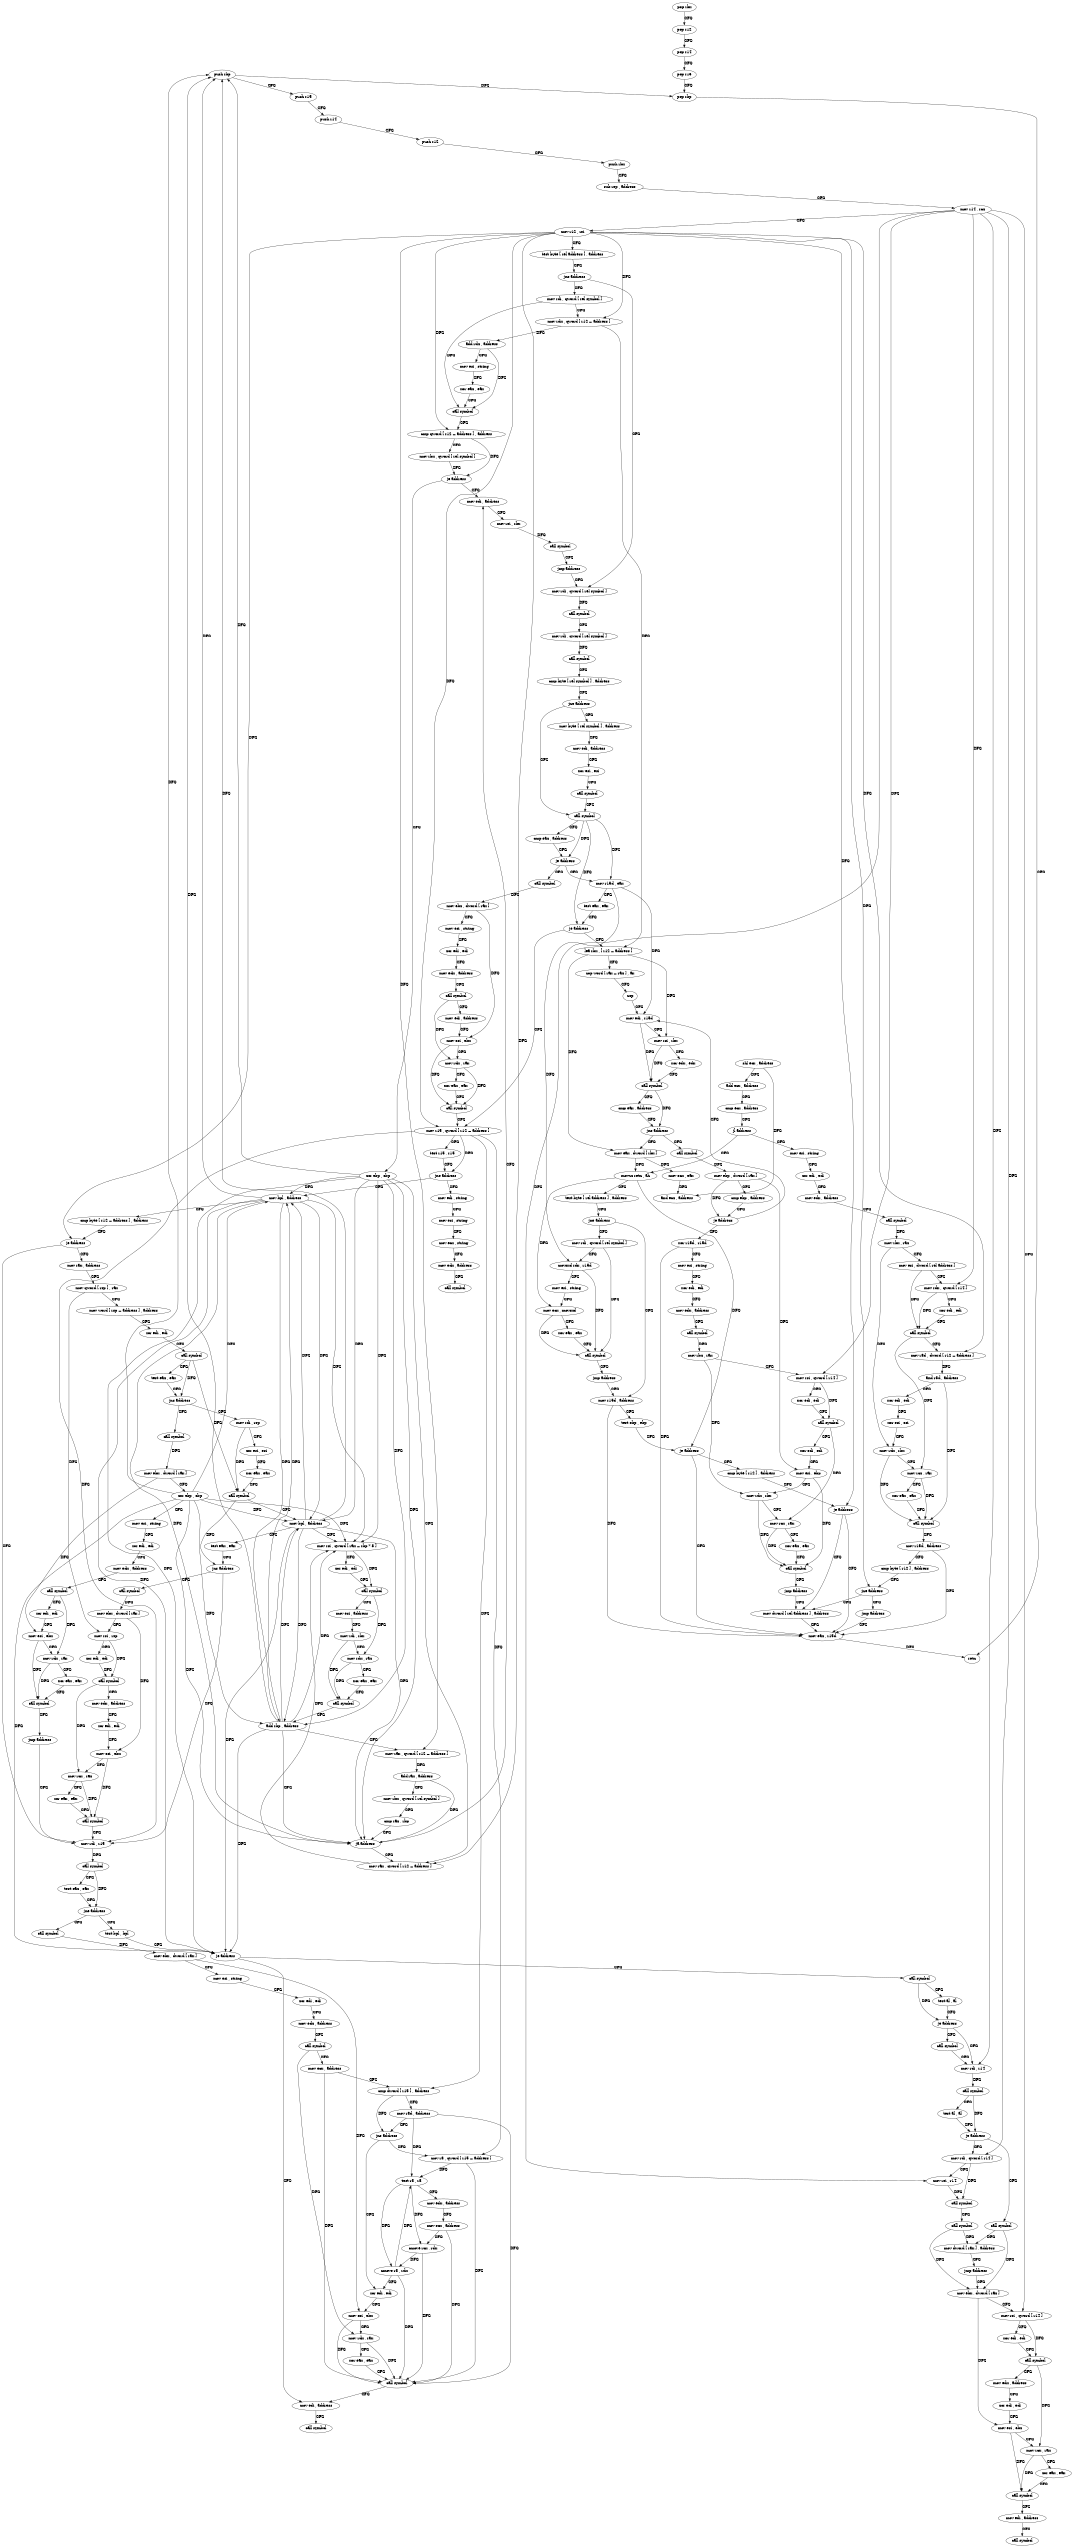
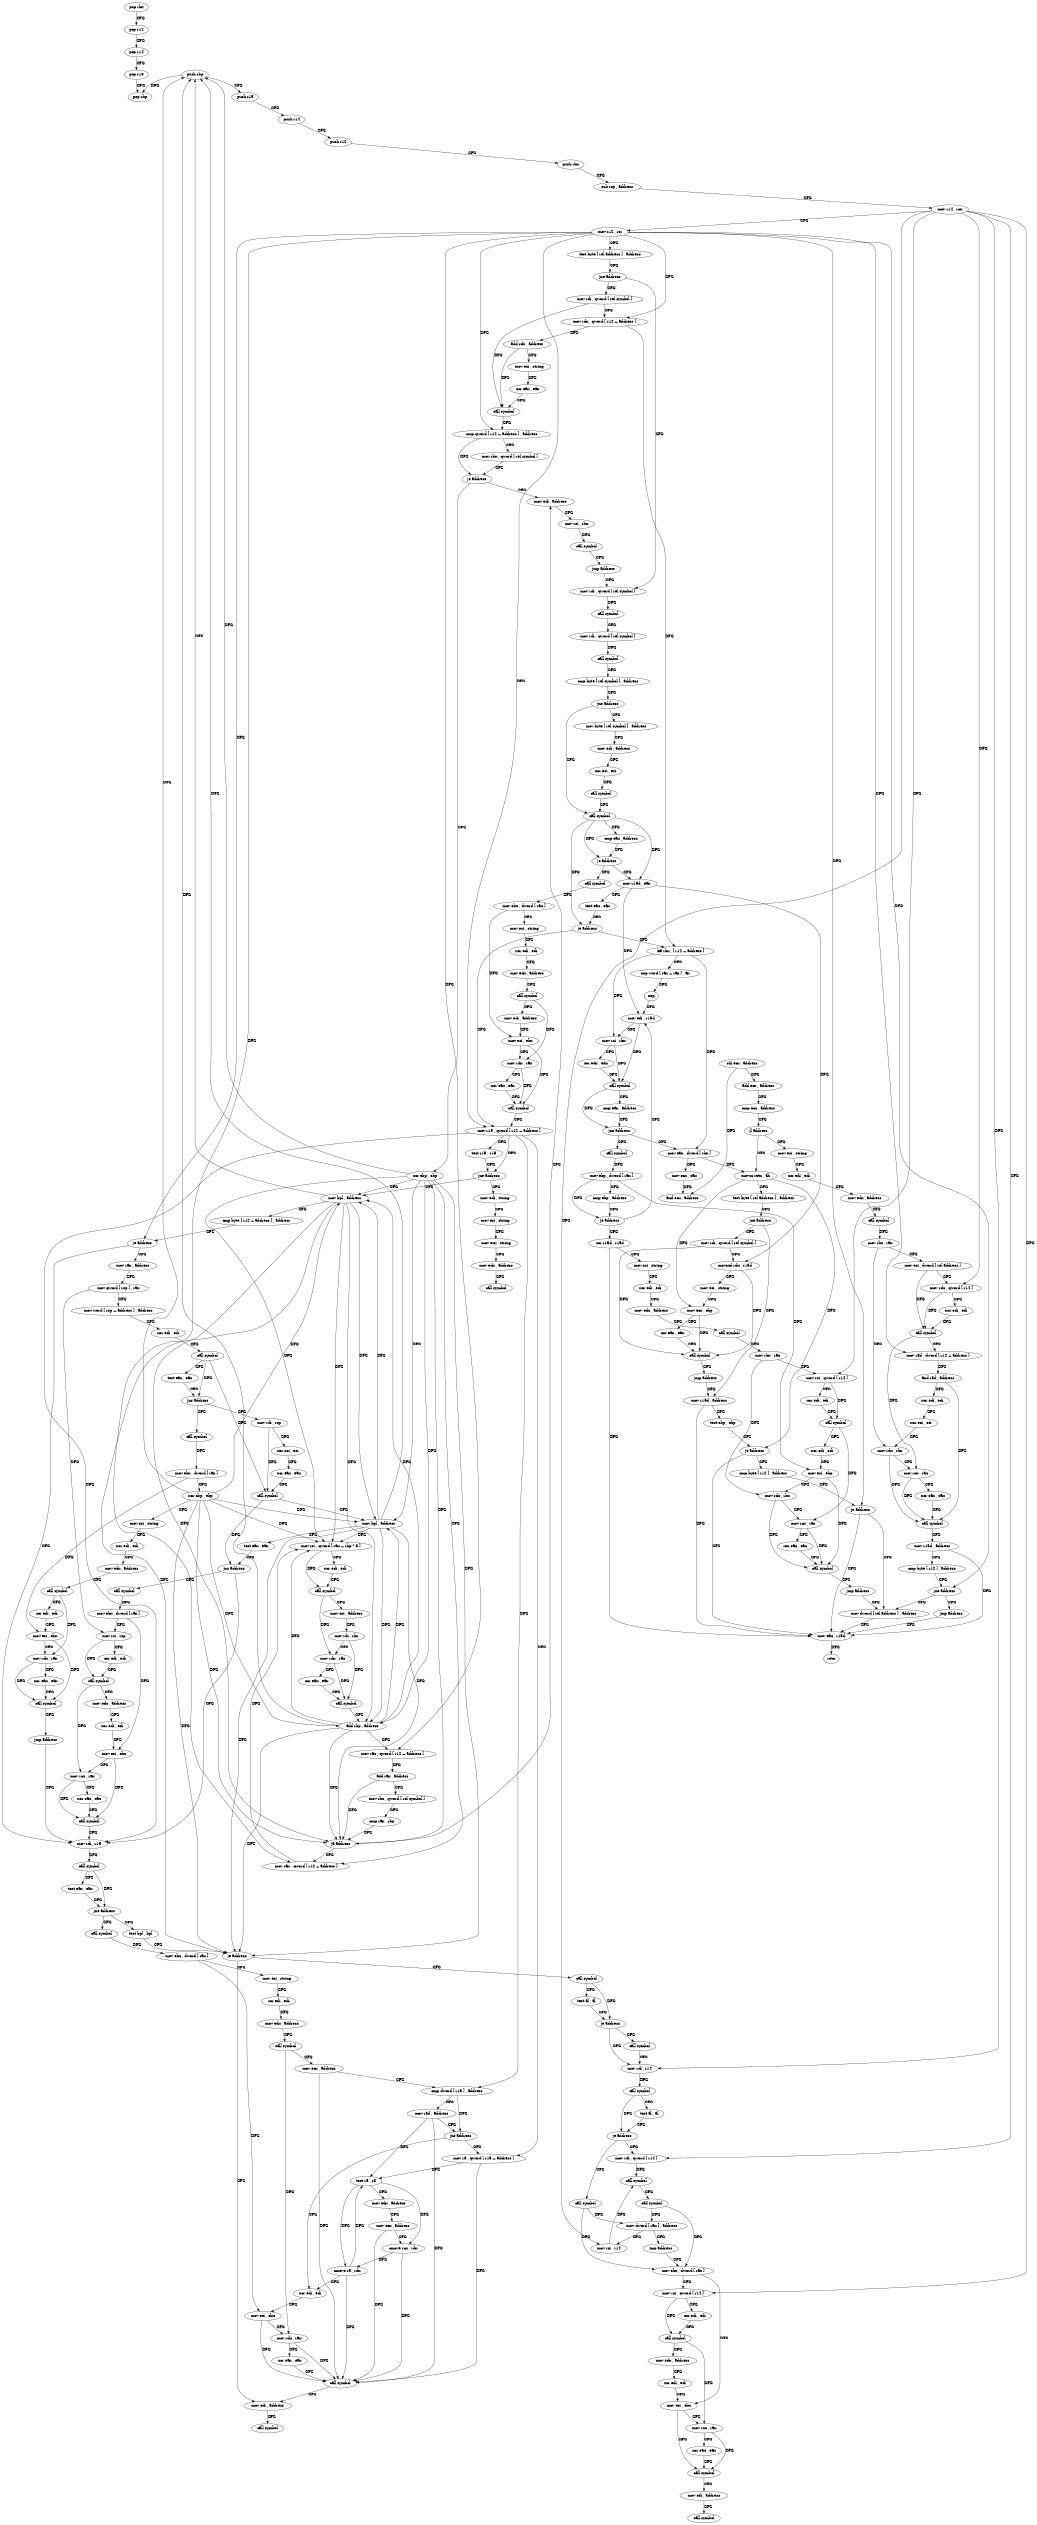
edge "pop rbp" -> "retn": removed, label "CFG"
edge "mov r14 , rcx" -> "mov rdi , qword [ r14 ]": label "DFG" -> "CFG"
node "mov ecx , movsxd": label "mov ecx , movsxd" -> "mov ecx , ebp"
edge "mov rdi , qword [ r14 ]" -> "mov rsi , r14": now "mov dword [ rax ] , address" -> "mov rsi , r14"
